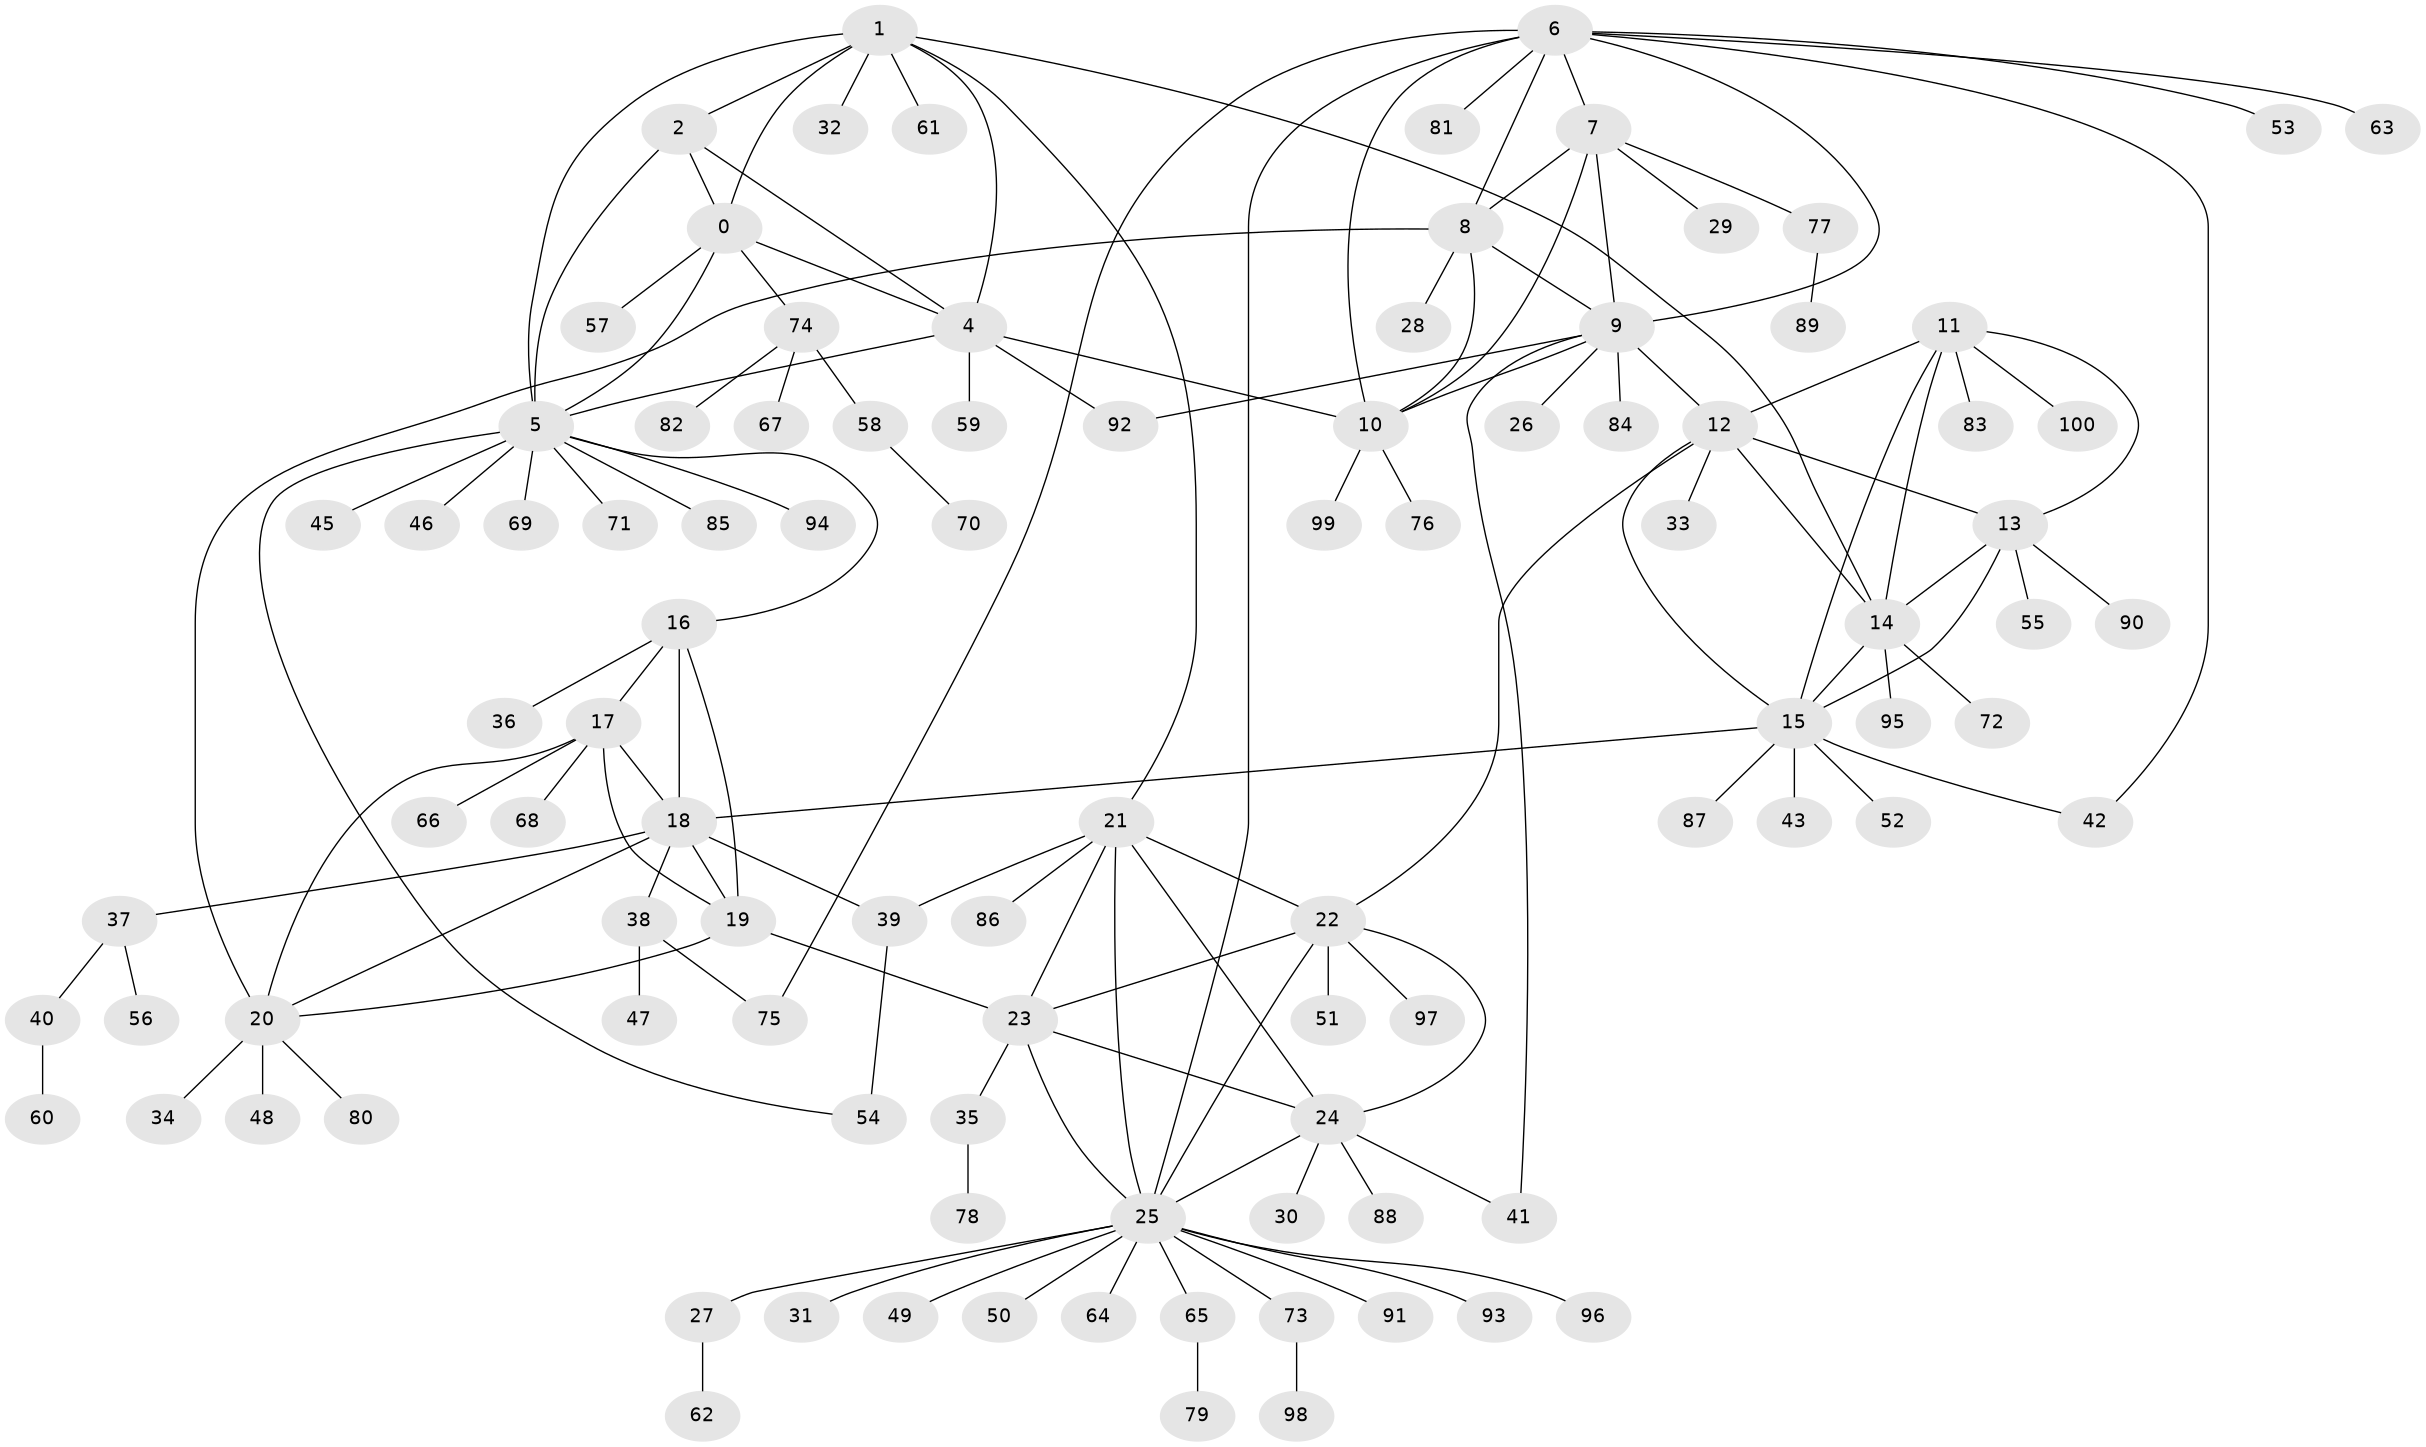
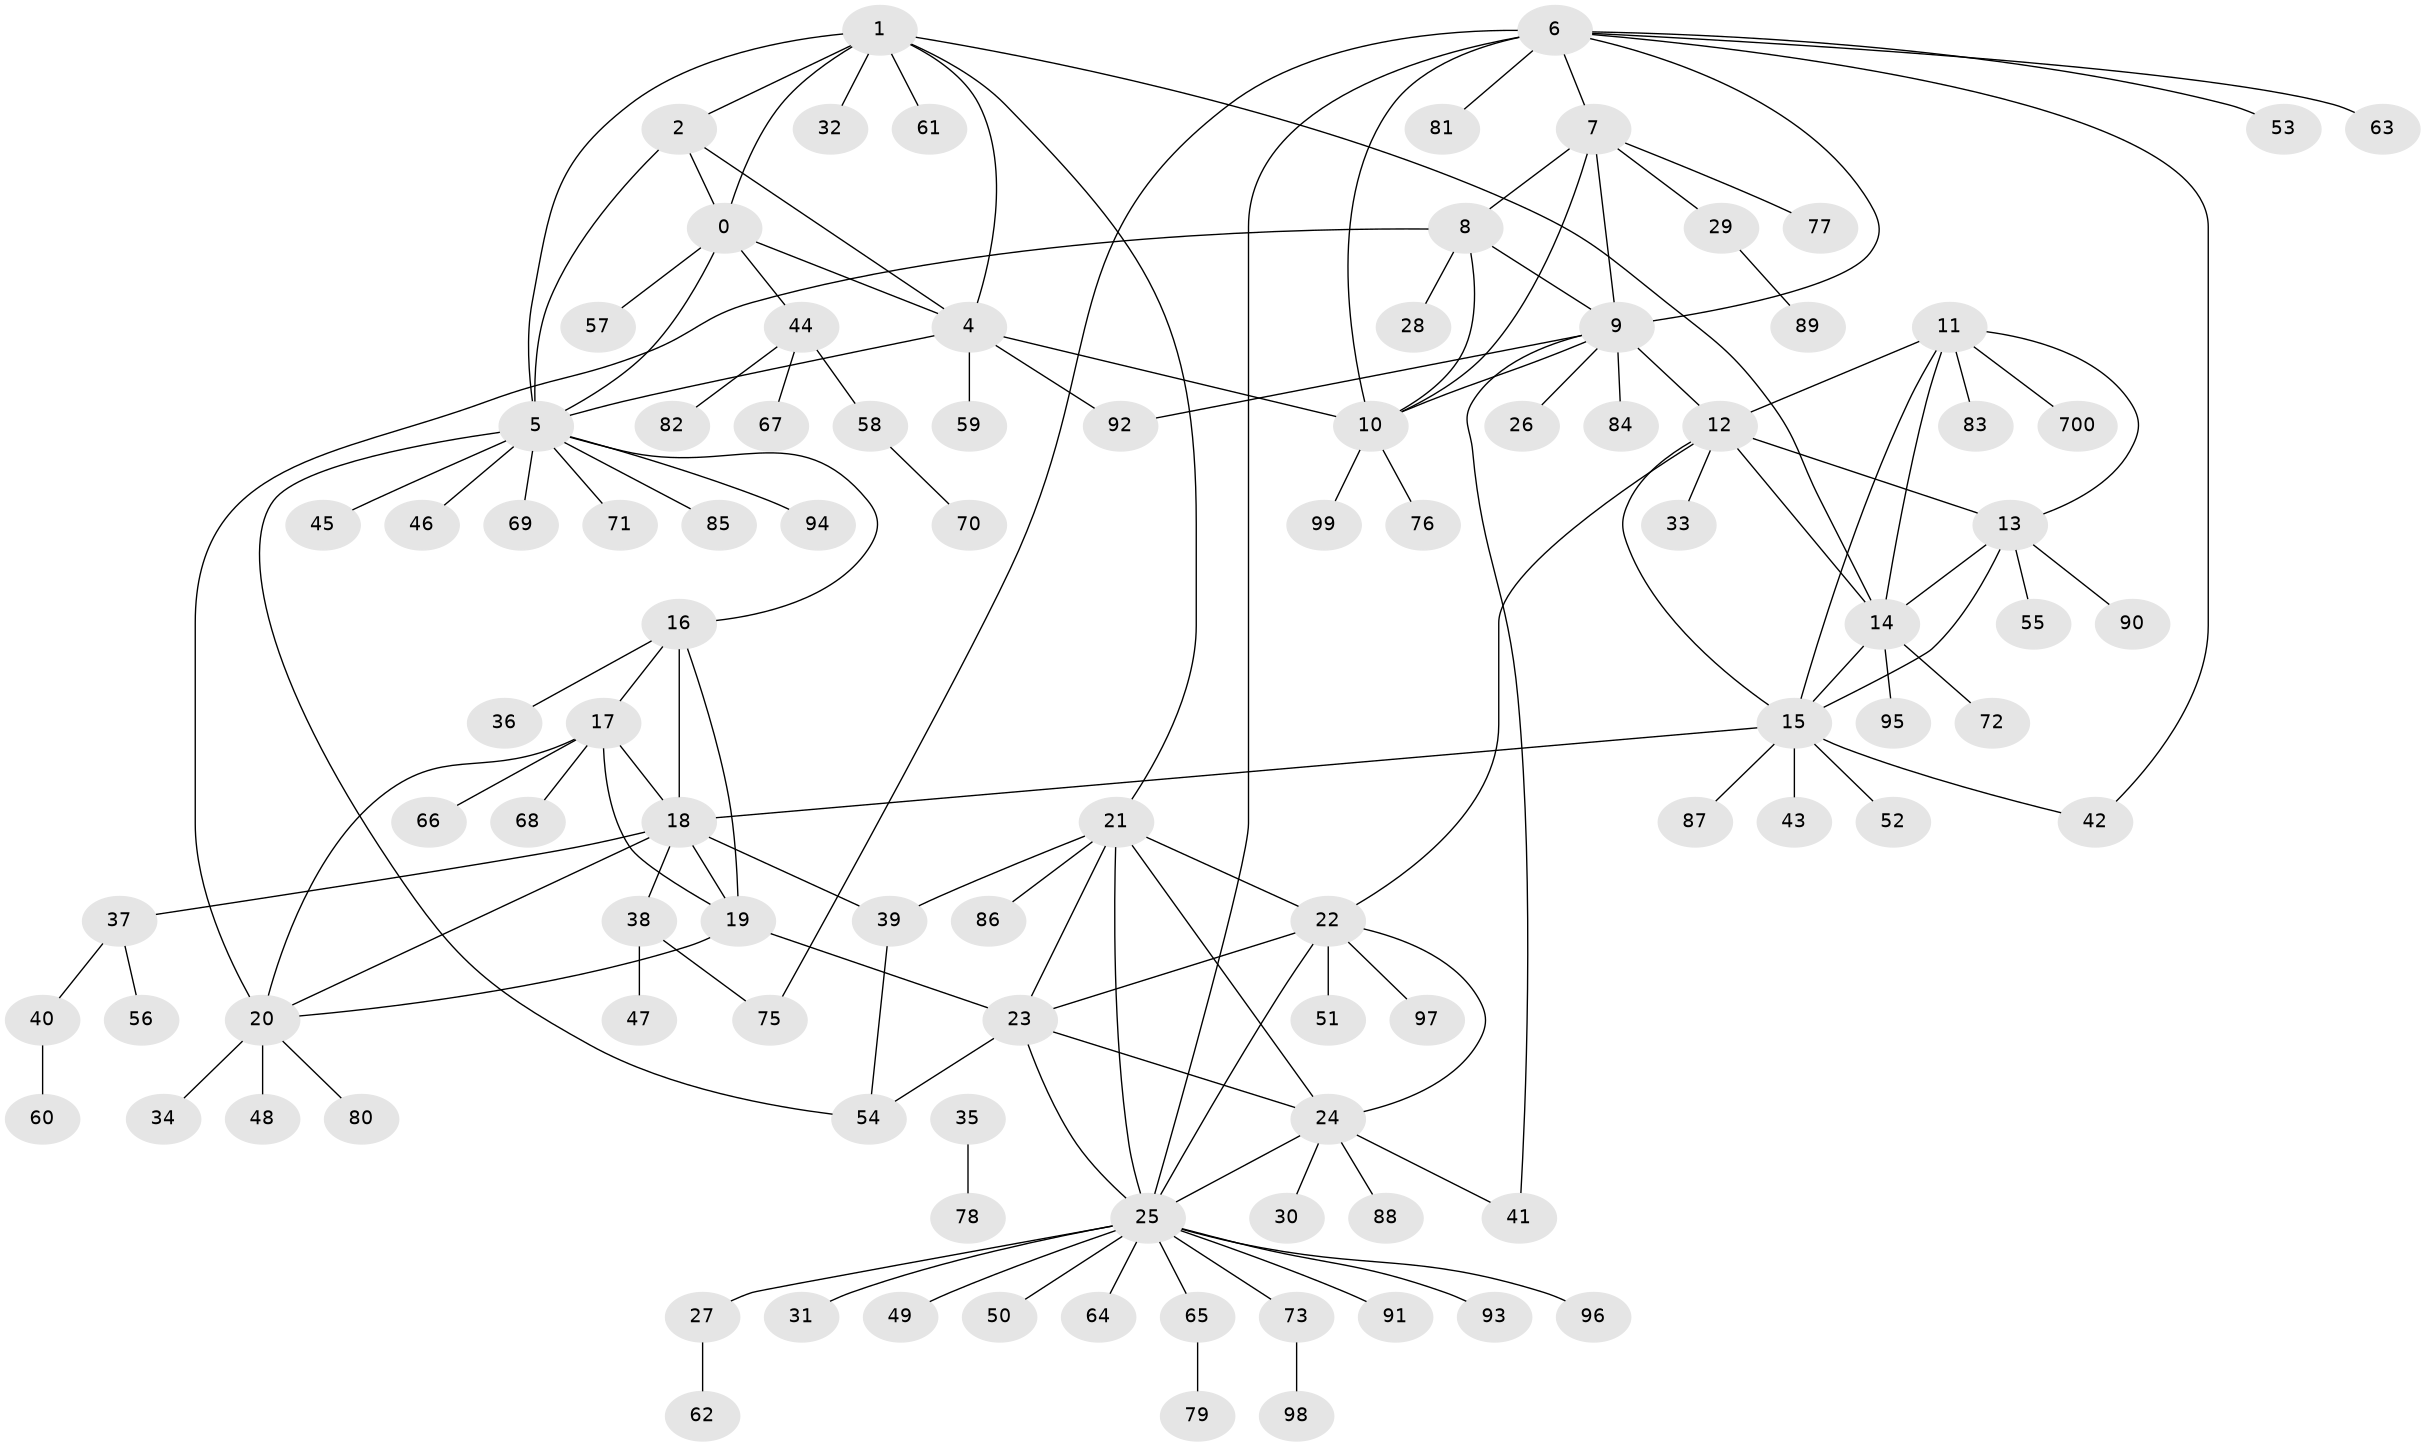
edge "6" -- "8": removed
edge "77" -- "89": now "29" -- "89"
node "74": label "74" -> "44"
node "100": label "100" -> "700"
edge "23" -- "35": now "23" -- "54"
